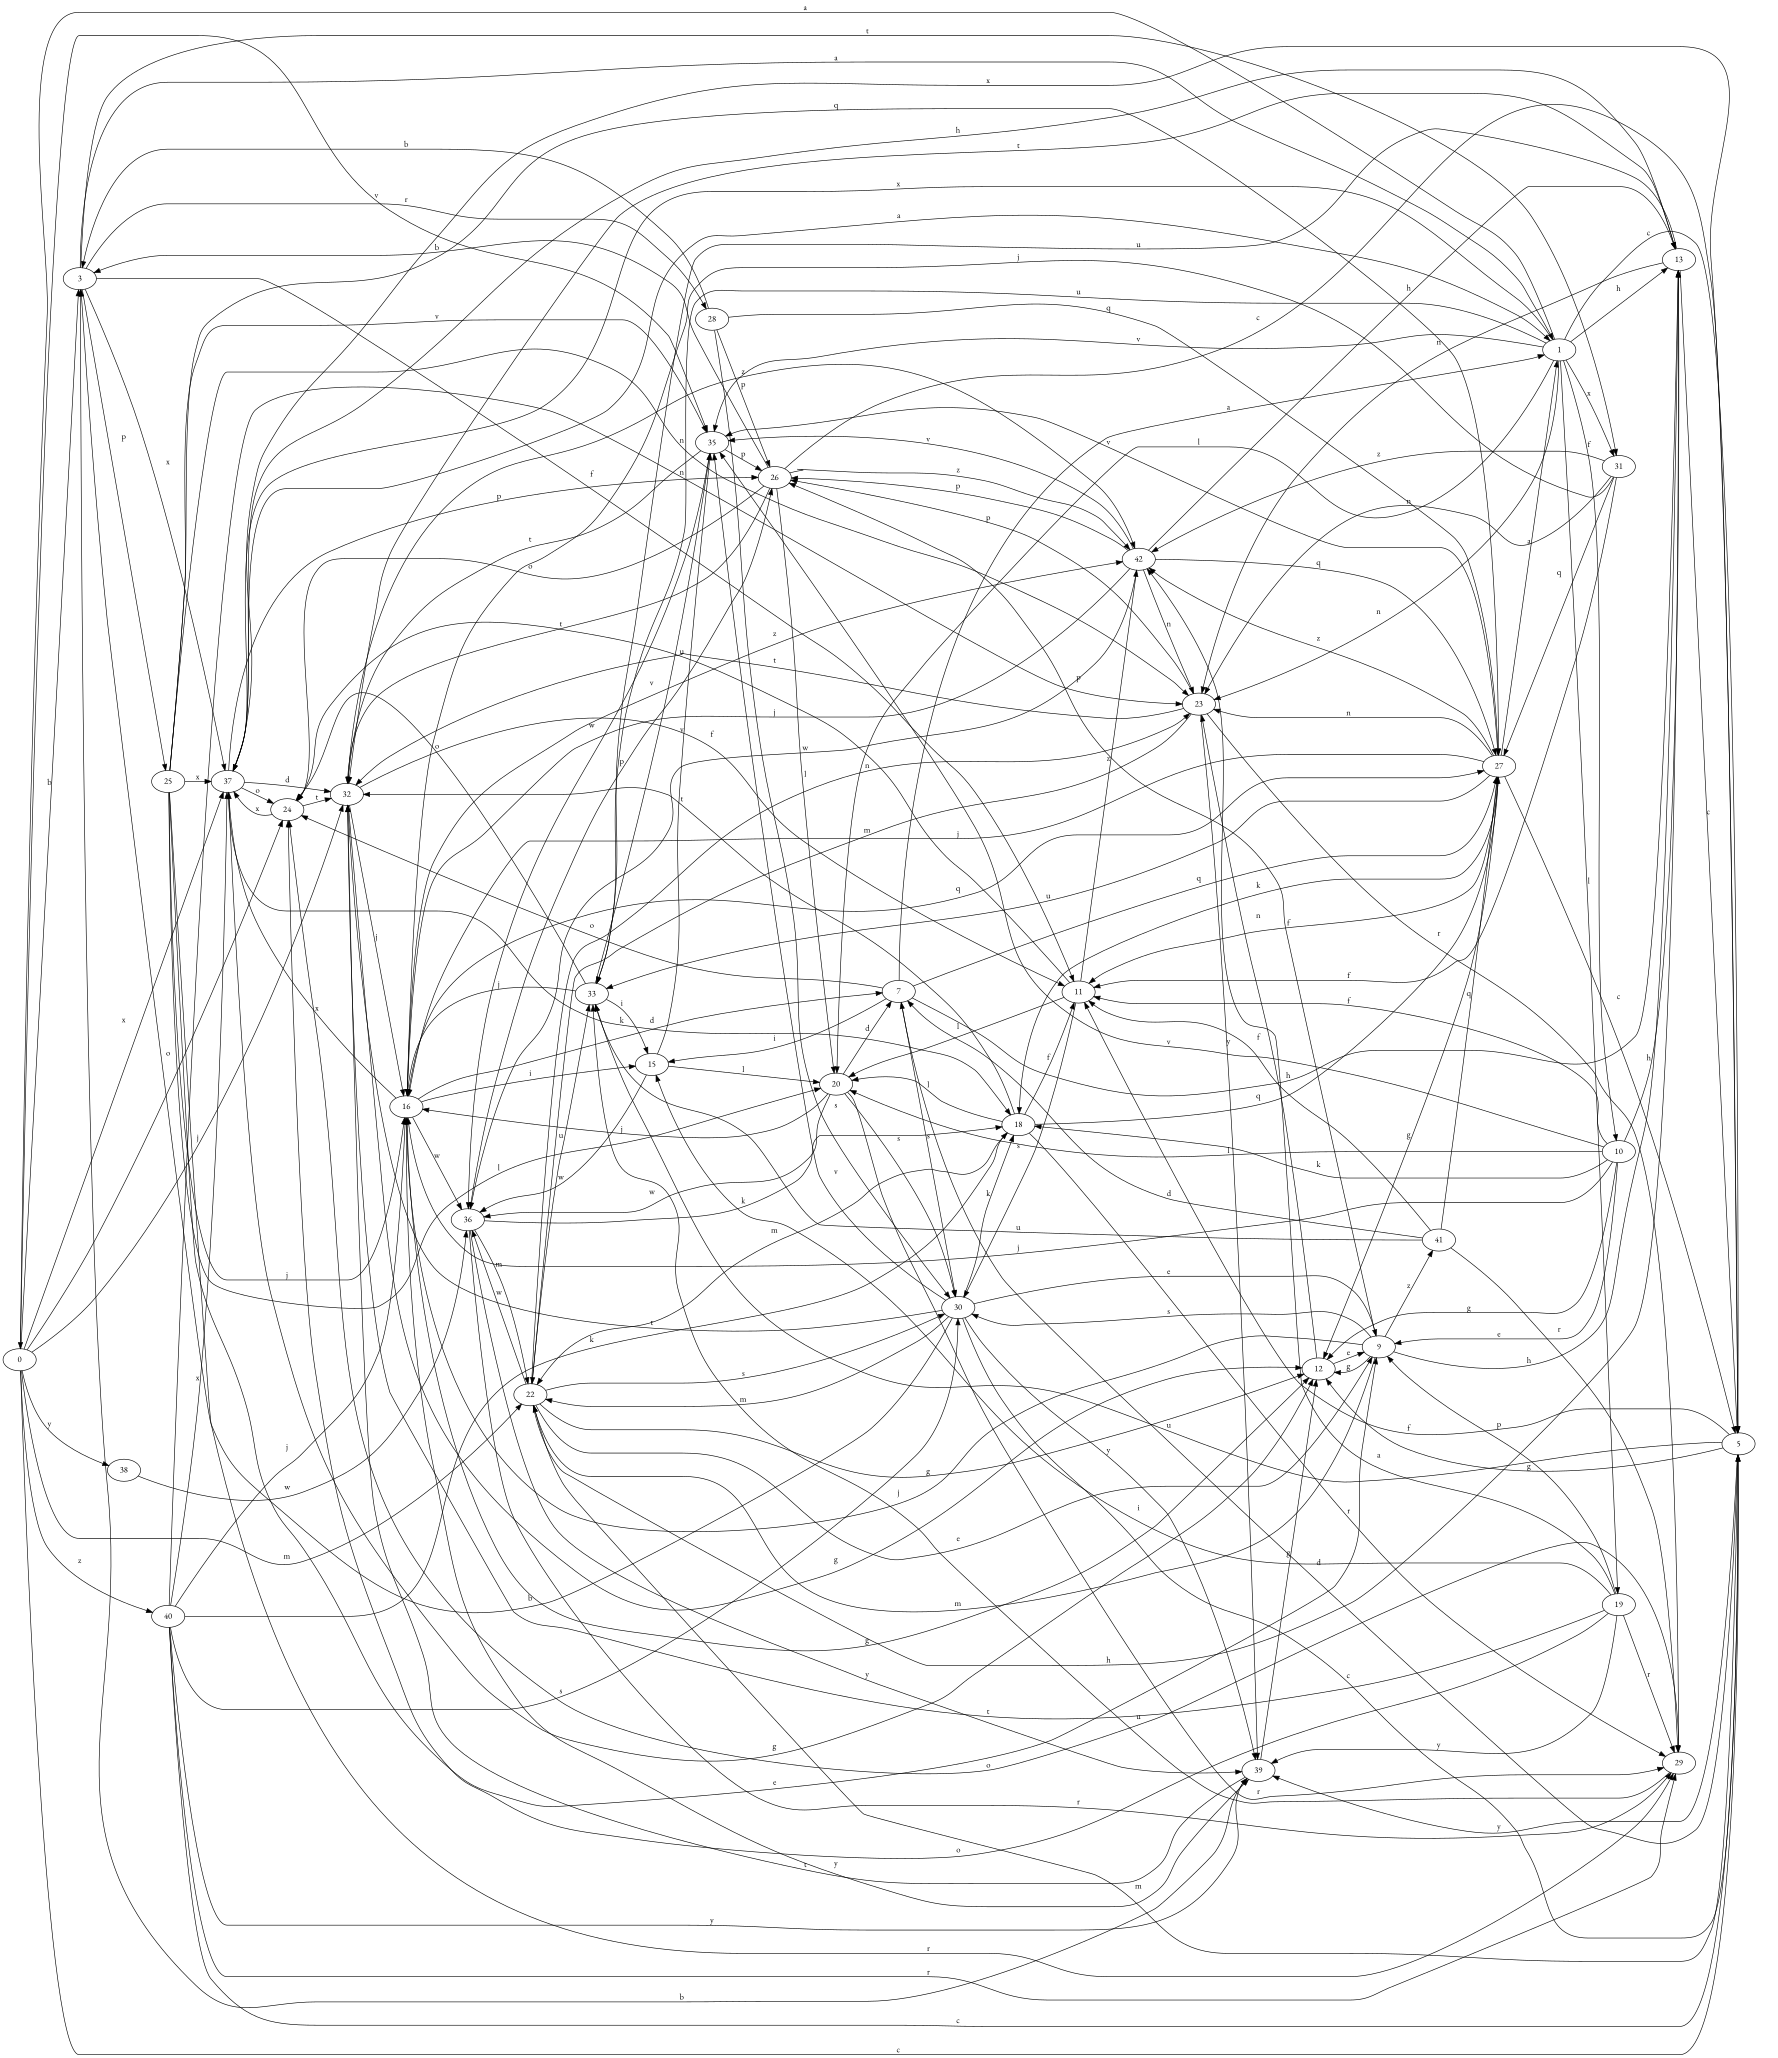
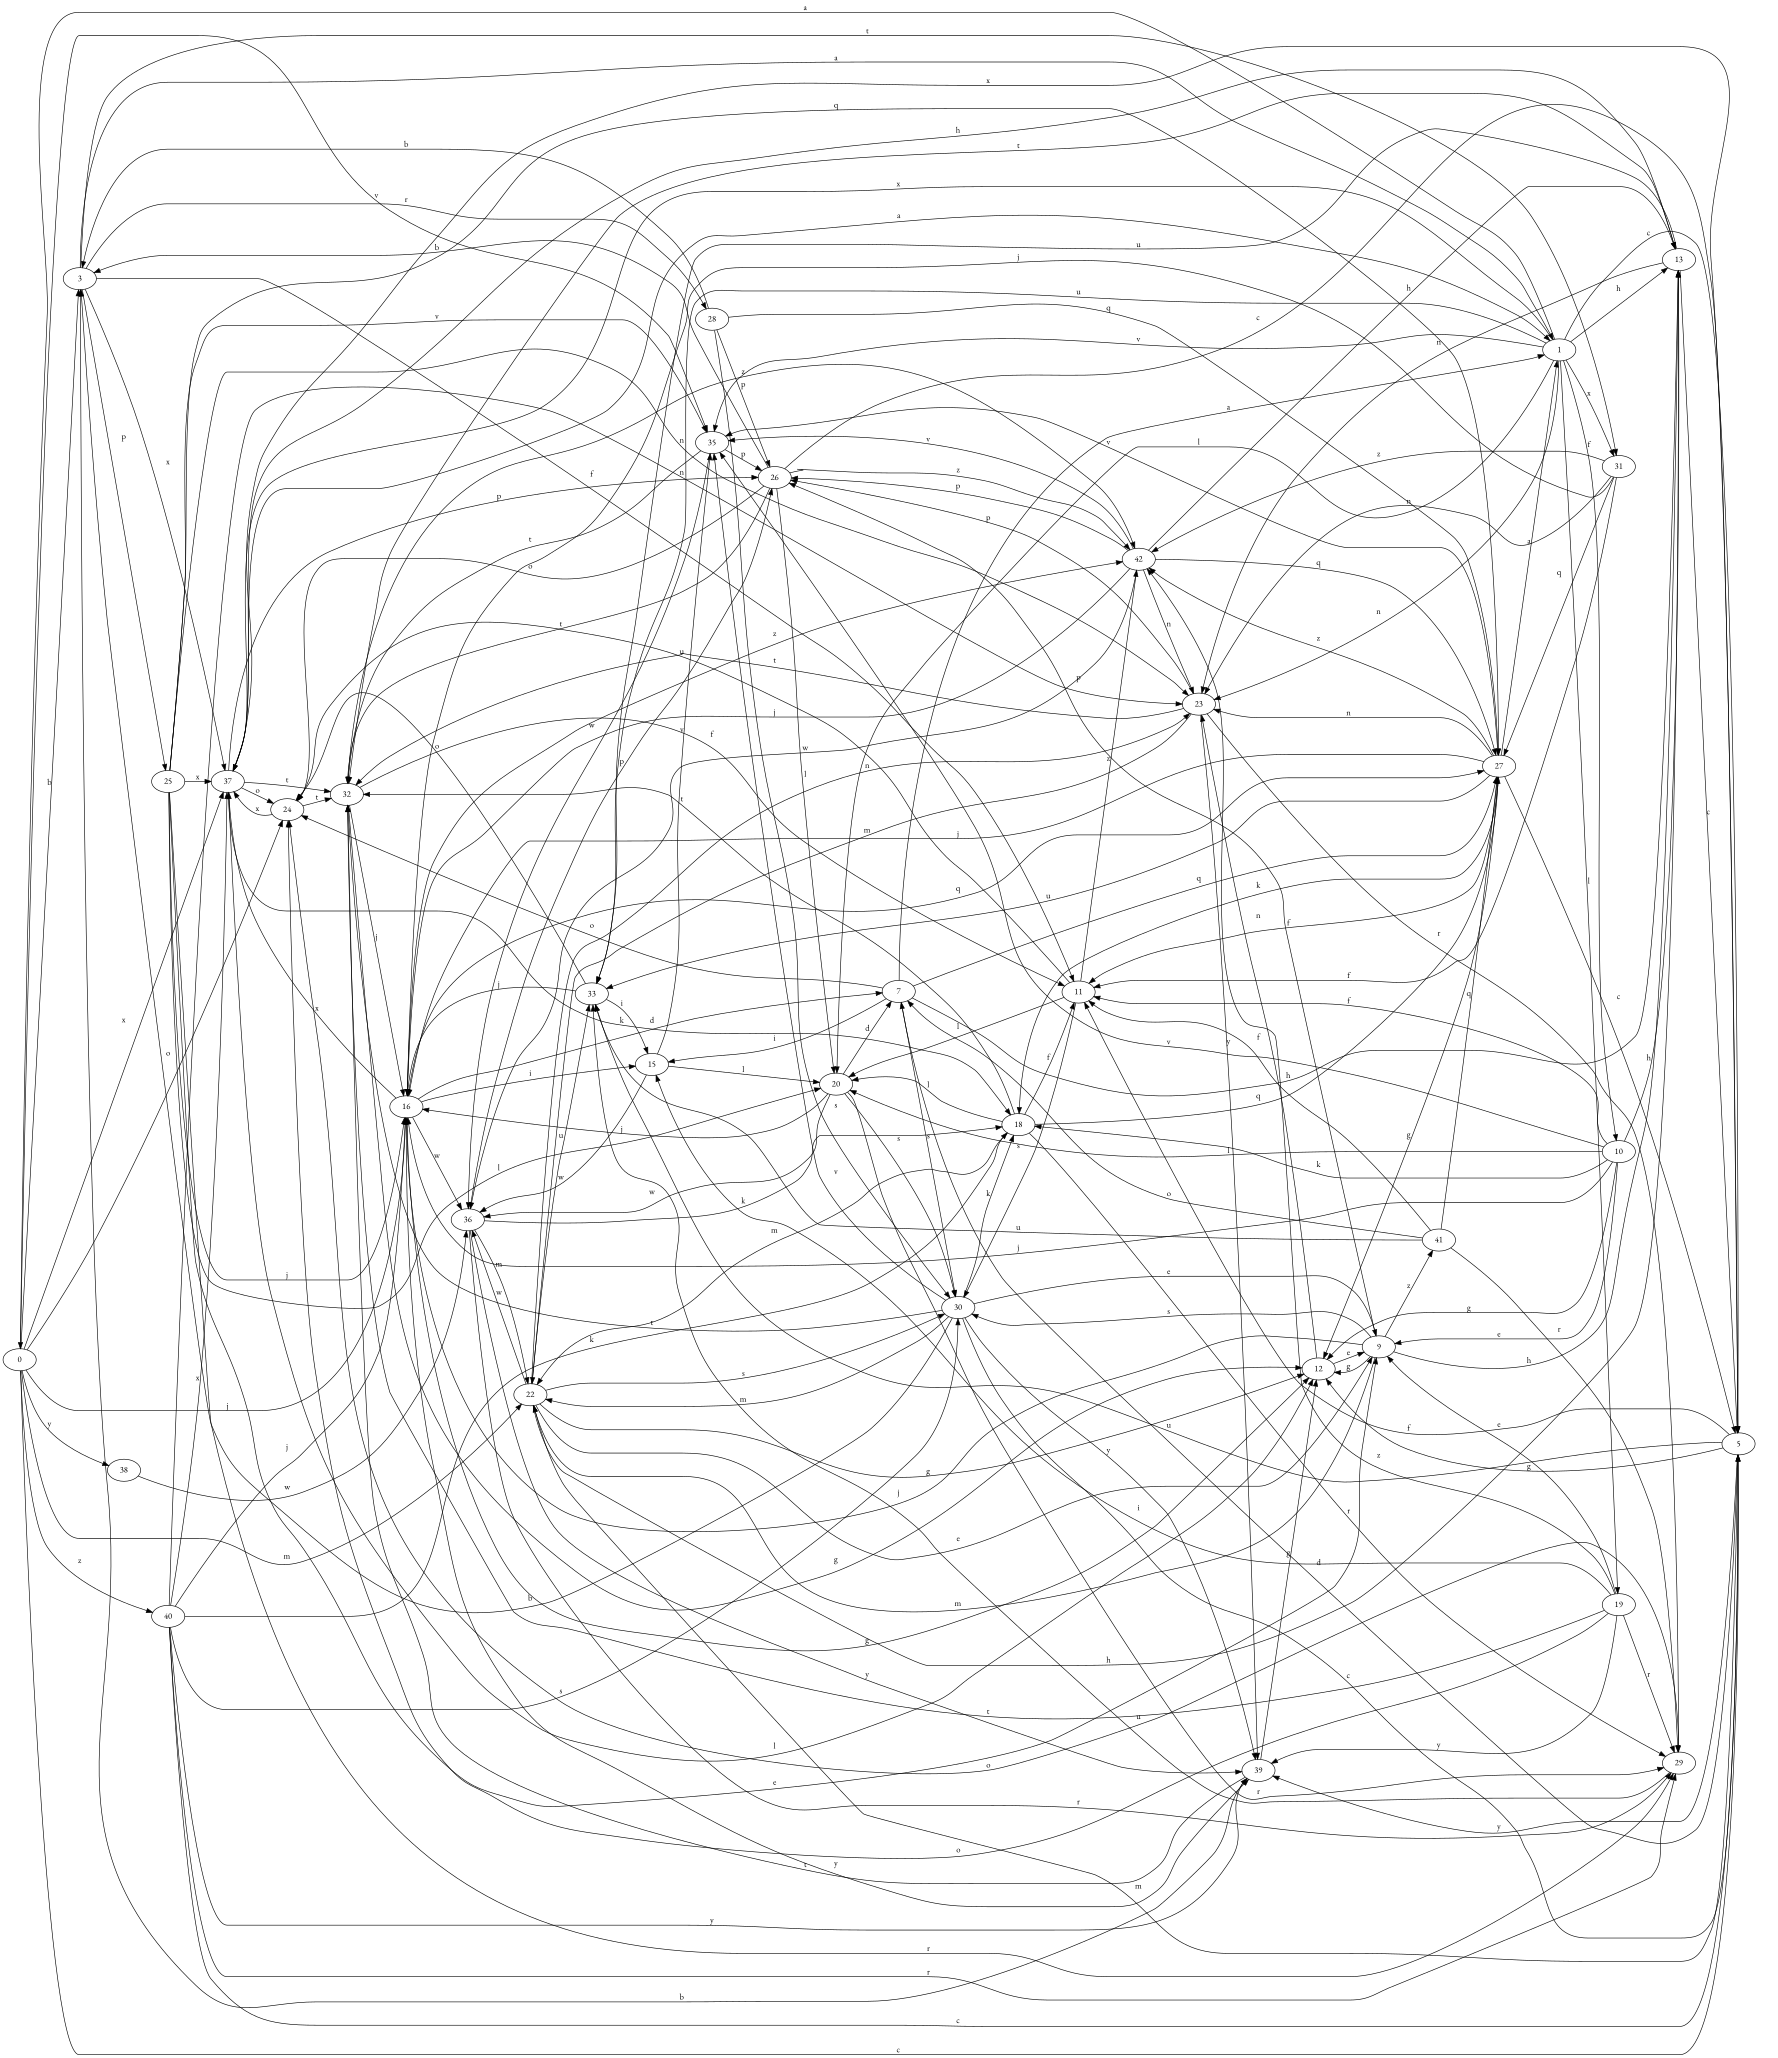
edge "33" -> "35": removed, label "v"
edge "37" -> "32": label "d" -> "t"
edge "0" -> "32": now "0" -> "16"
edge "41" -> "7": label "d" -> "o"
edge "19" -> "9": label "p" -> "e"
edge "19" -> "42": label "a" -> "z"
edge "37" -> "12": label "g" -> "l"
